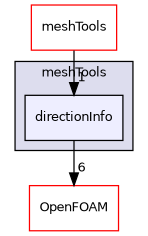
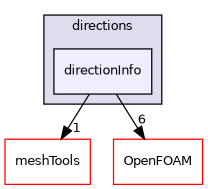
edge "meshTools" -> "directionInfo": reversed
cluster "meshTools": label "meshTools" -> "directions"
